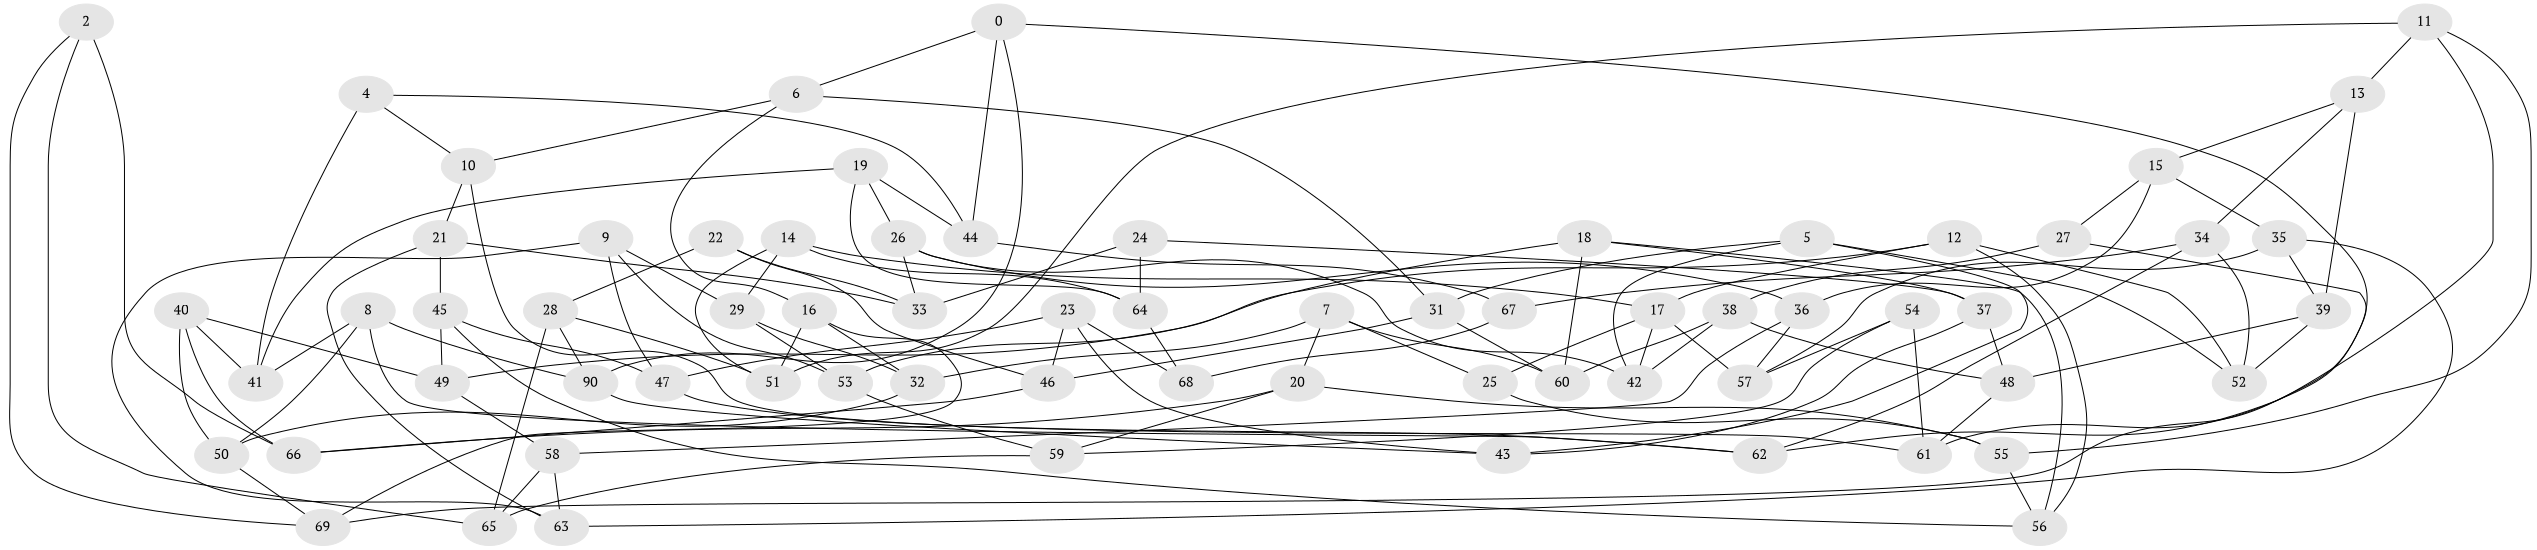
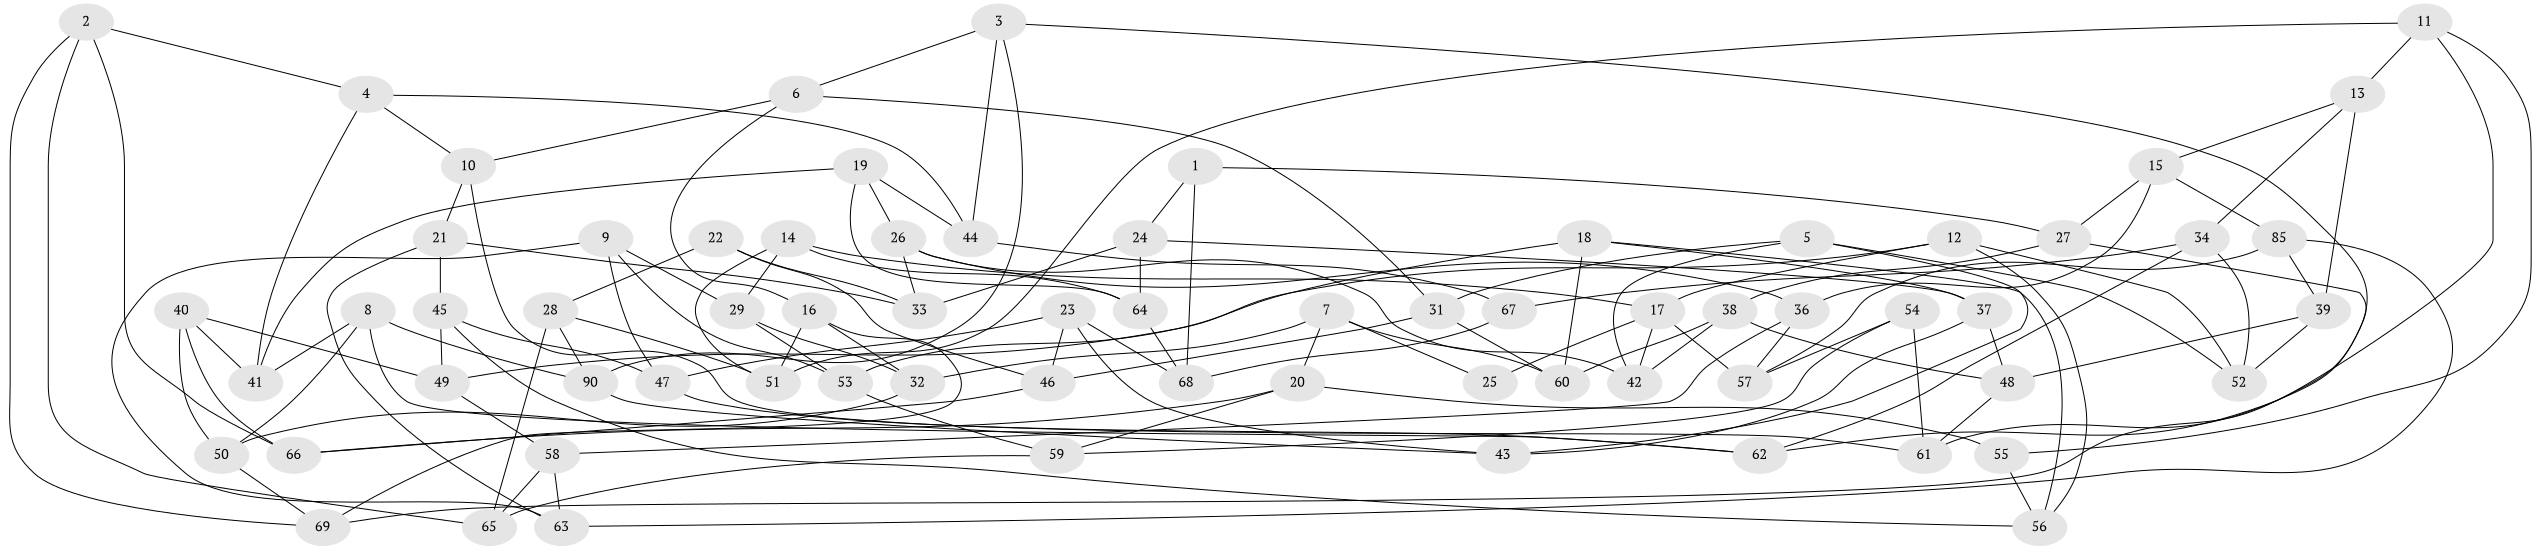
node "0": label "0" -> "3"
edge "2" -- "4": added
node "1": added
node "35": label "35" -> "85"
edge "25" -- "55": removed
